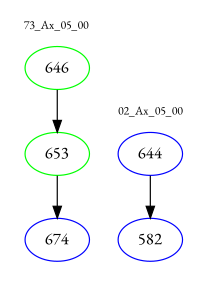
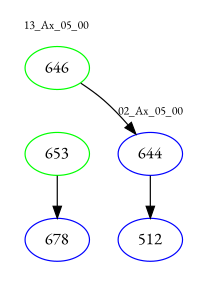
cluster "73_Ax_05_00": label "73_Ax_05_00" -> "13_Ax_05_00"
edge "646" -> "653": now "646" -> "644"
node "674": label "674" -> "678"
node "582": label "582" -> "512"
